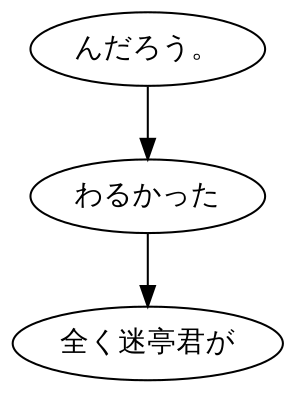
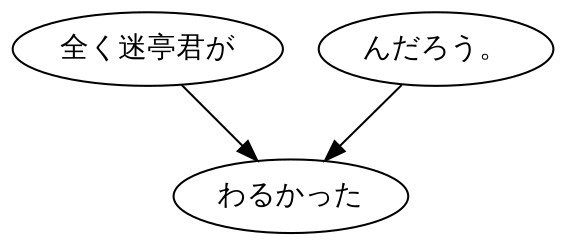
edge "わるかった" -> "全く迷亭君が": reversed
